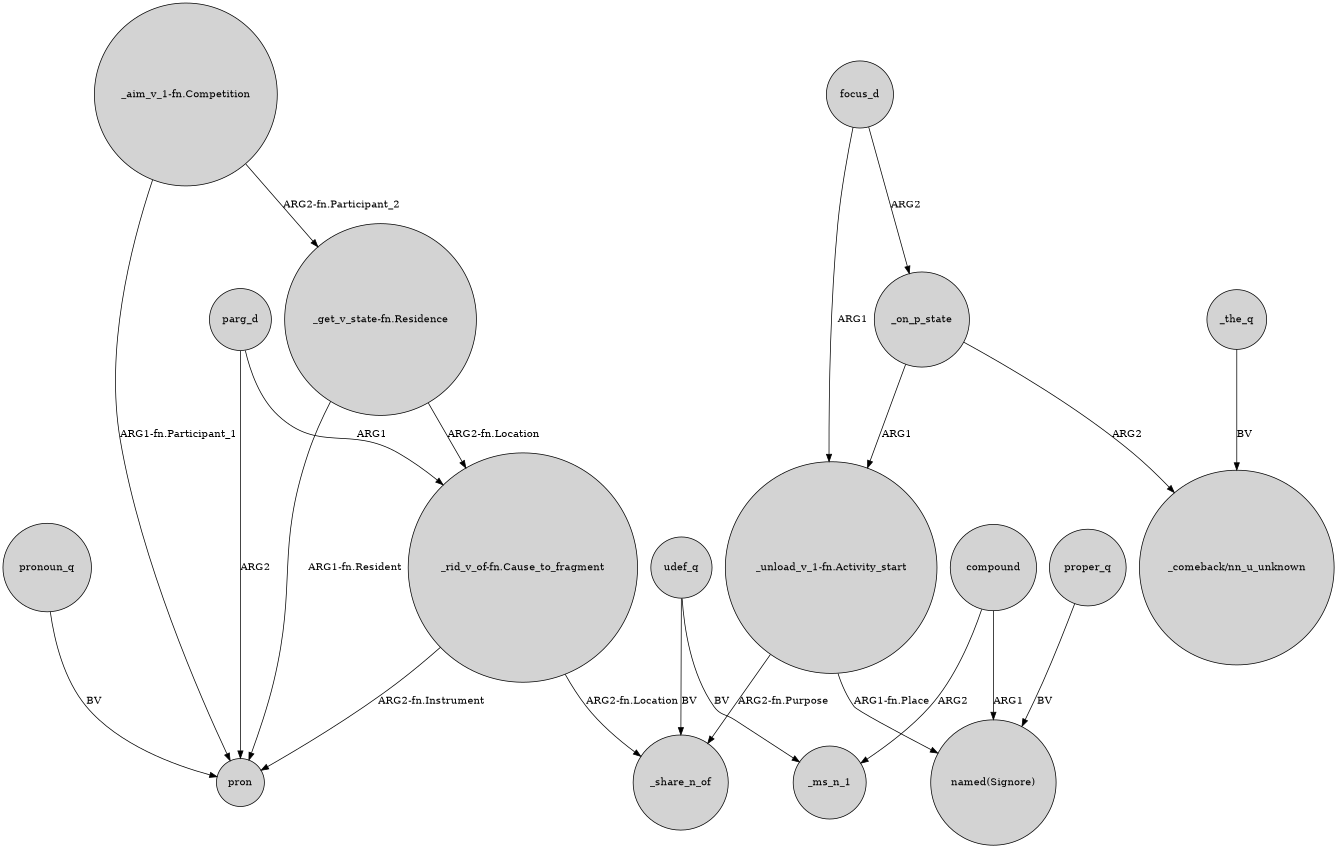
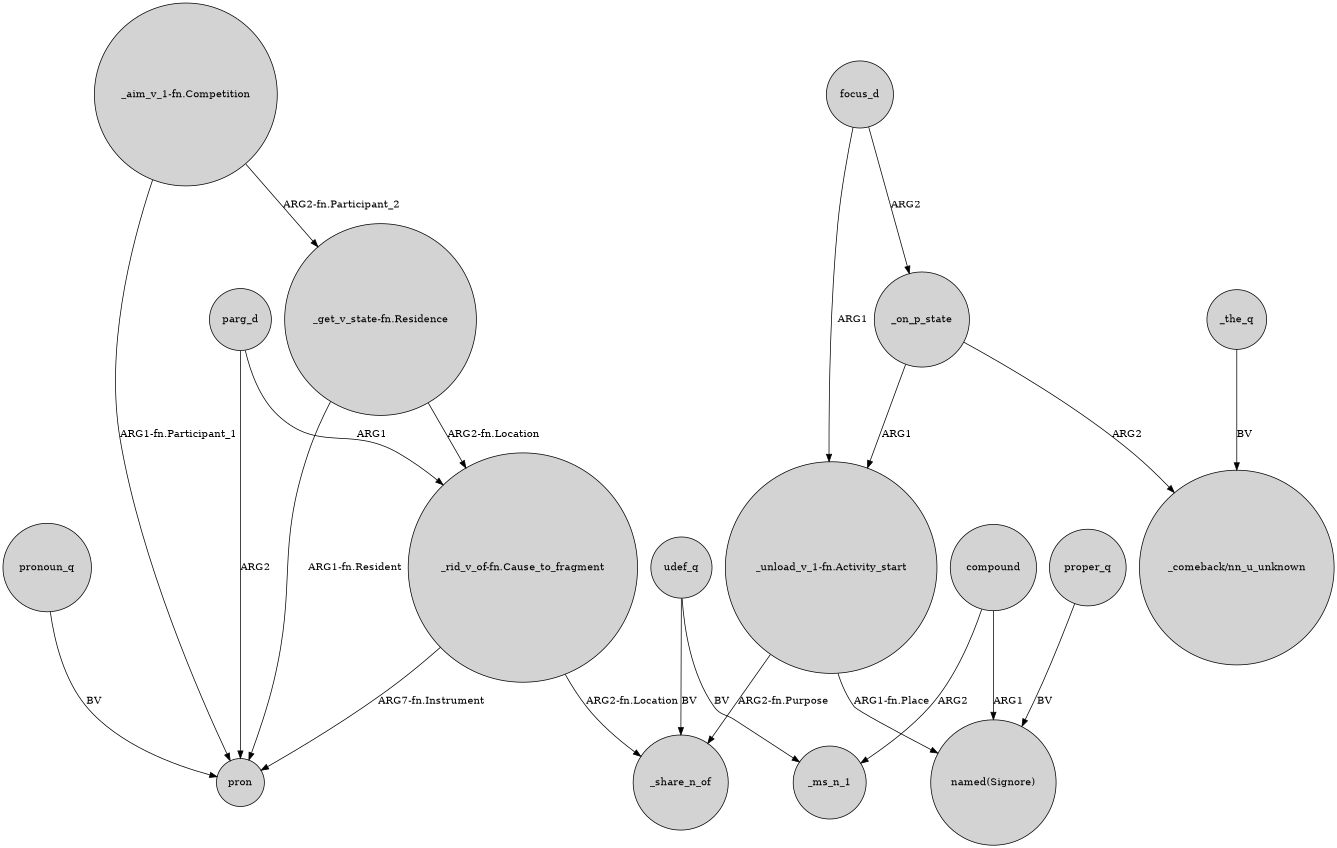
edge "_rid_v_of-fn.Cause_to_fragment" -> "pron": label "ARG2-fn.Instrument" -> "ARG7-fn.Instrument"
